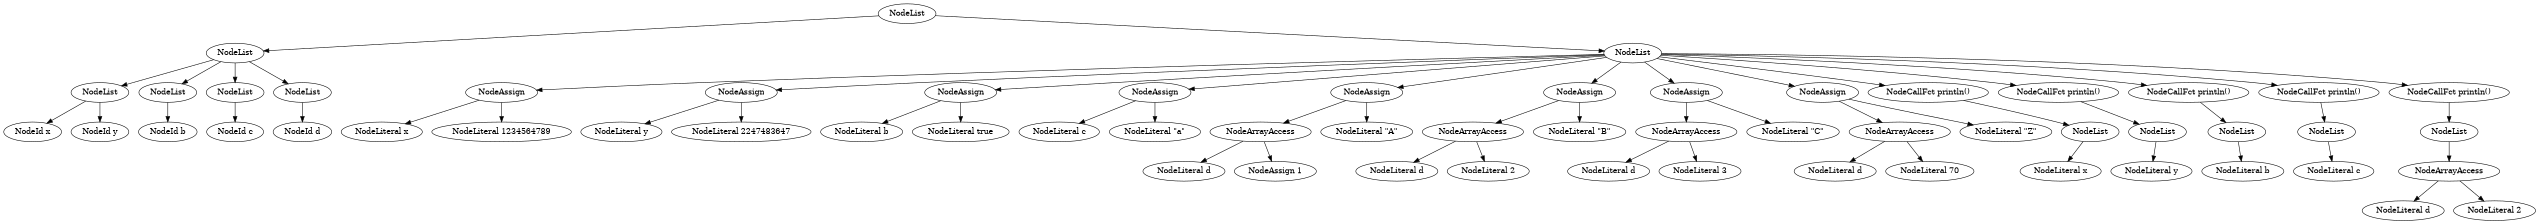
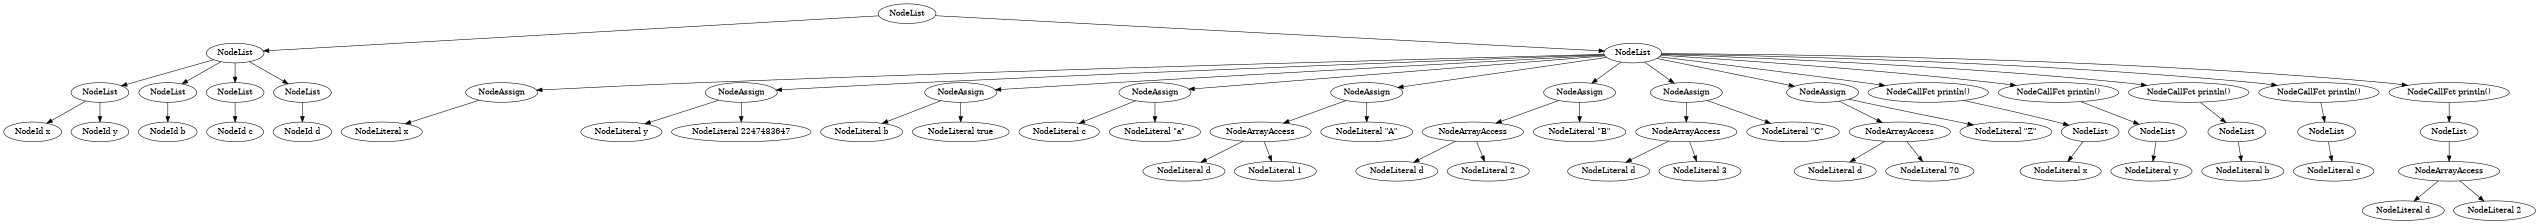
node "NodeLiteral 1234564789": removed
node "NodeAssign 1": label "NodeAssign 1" -> "NodeLiteral 1"
